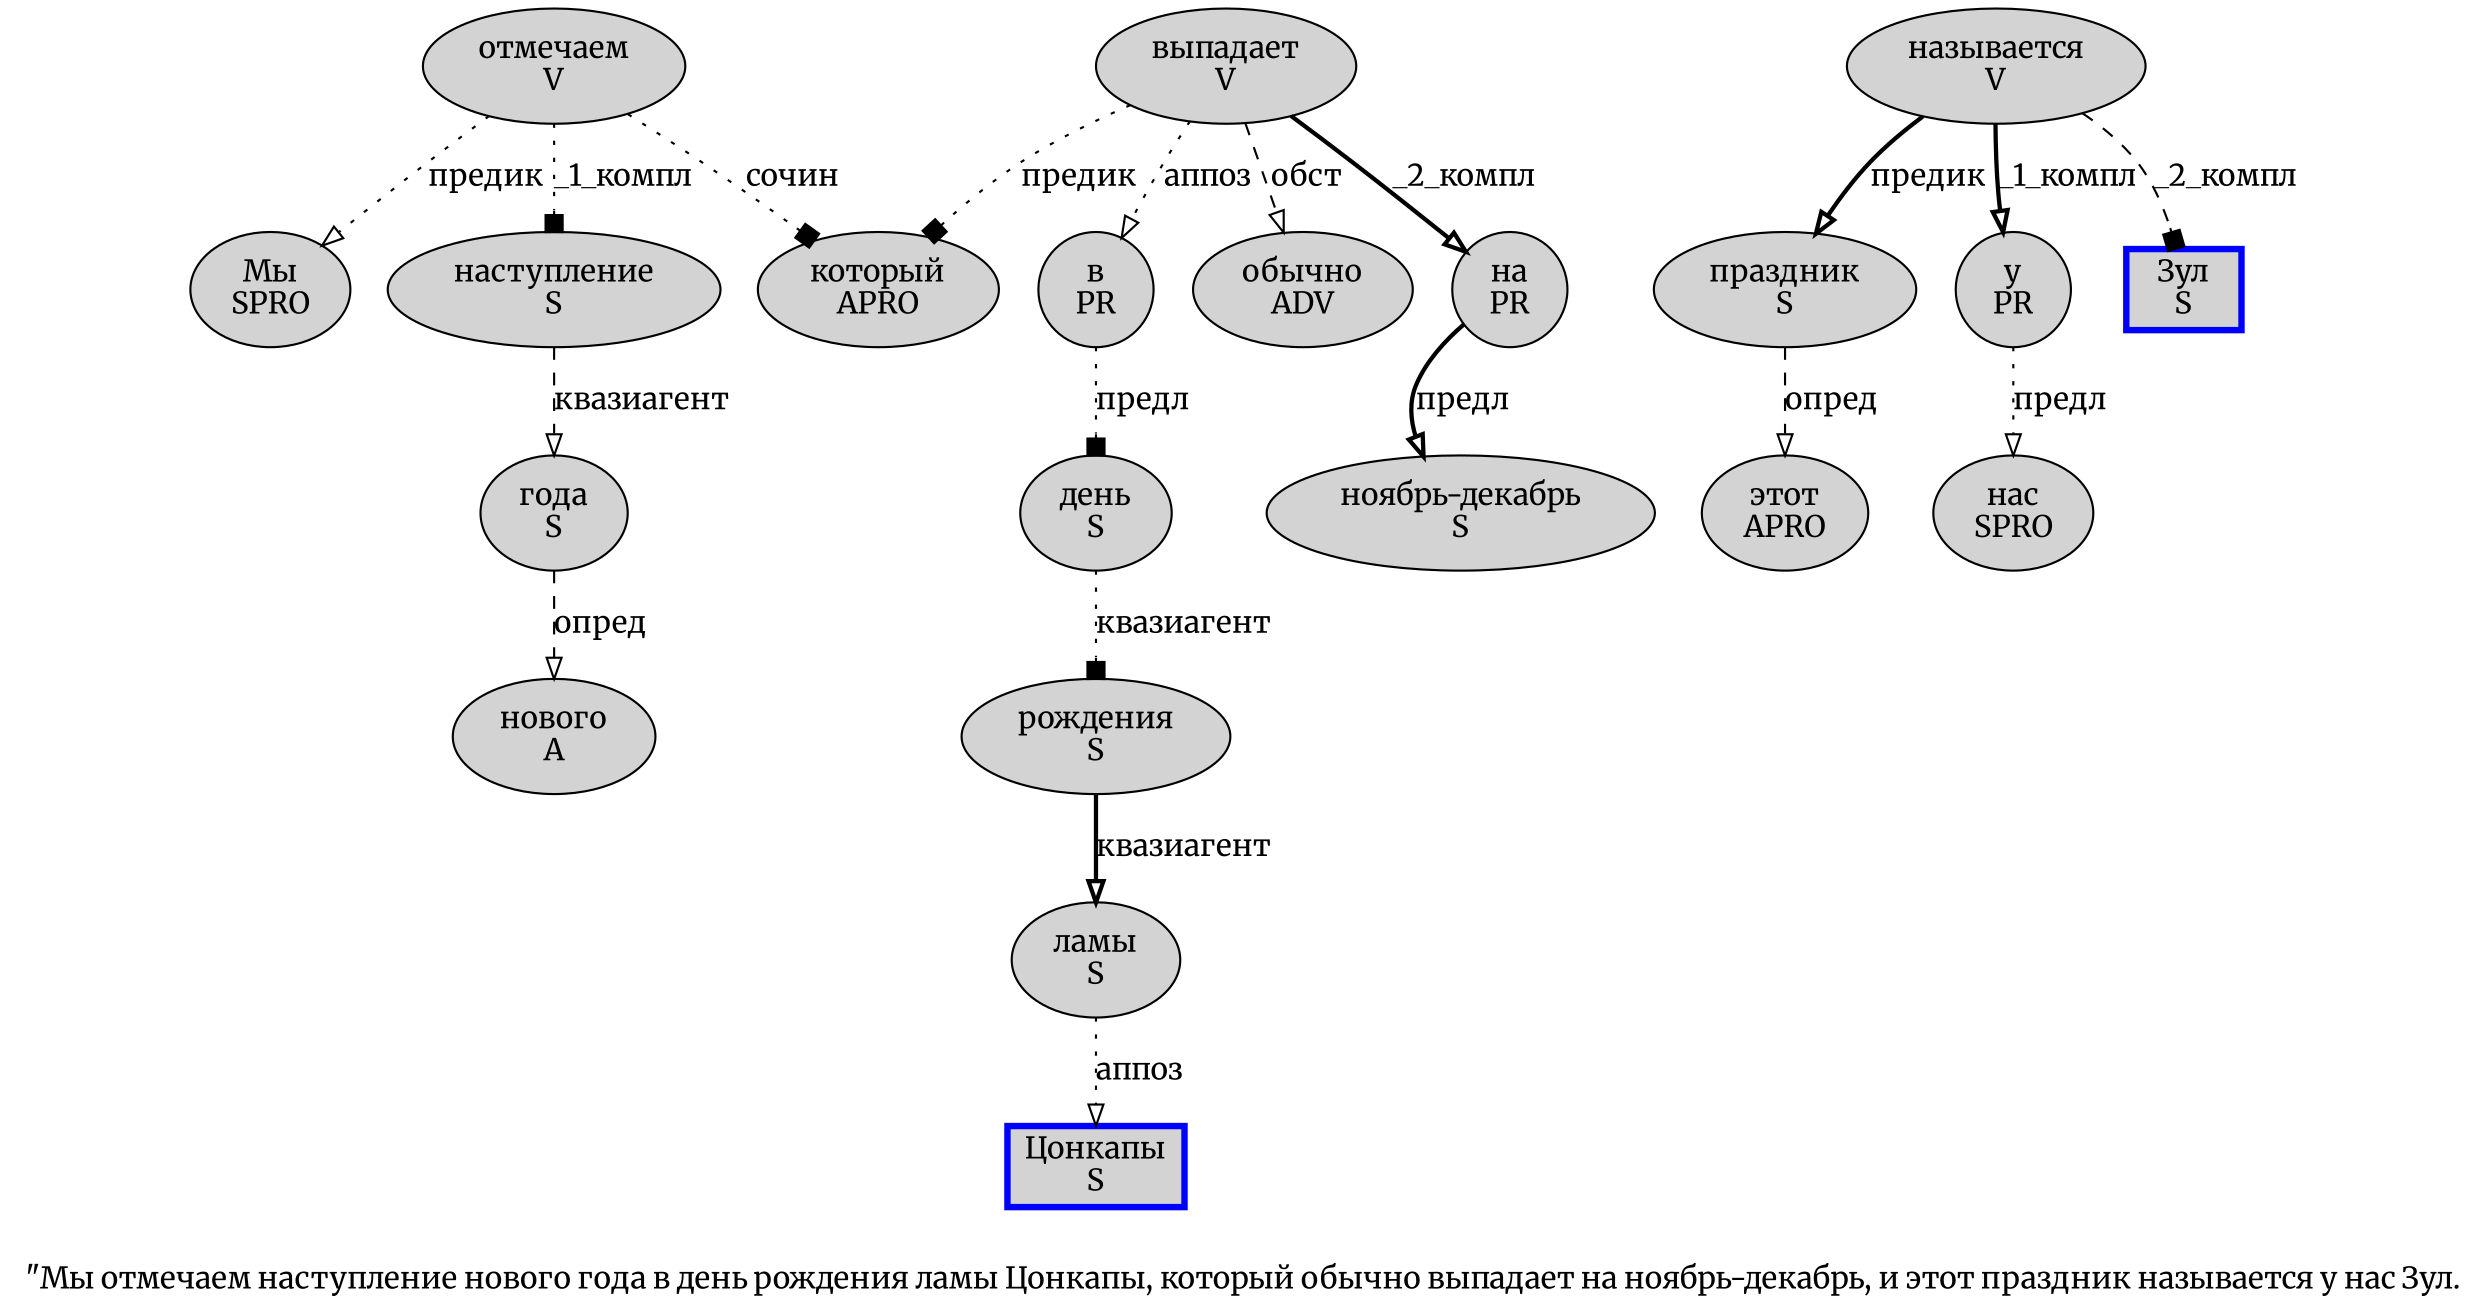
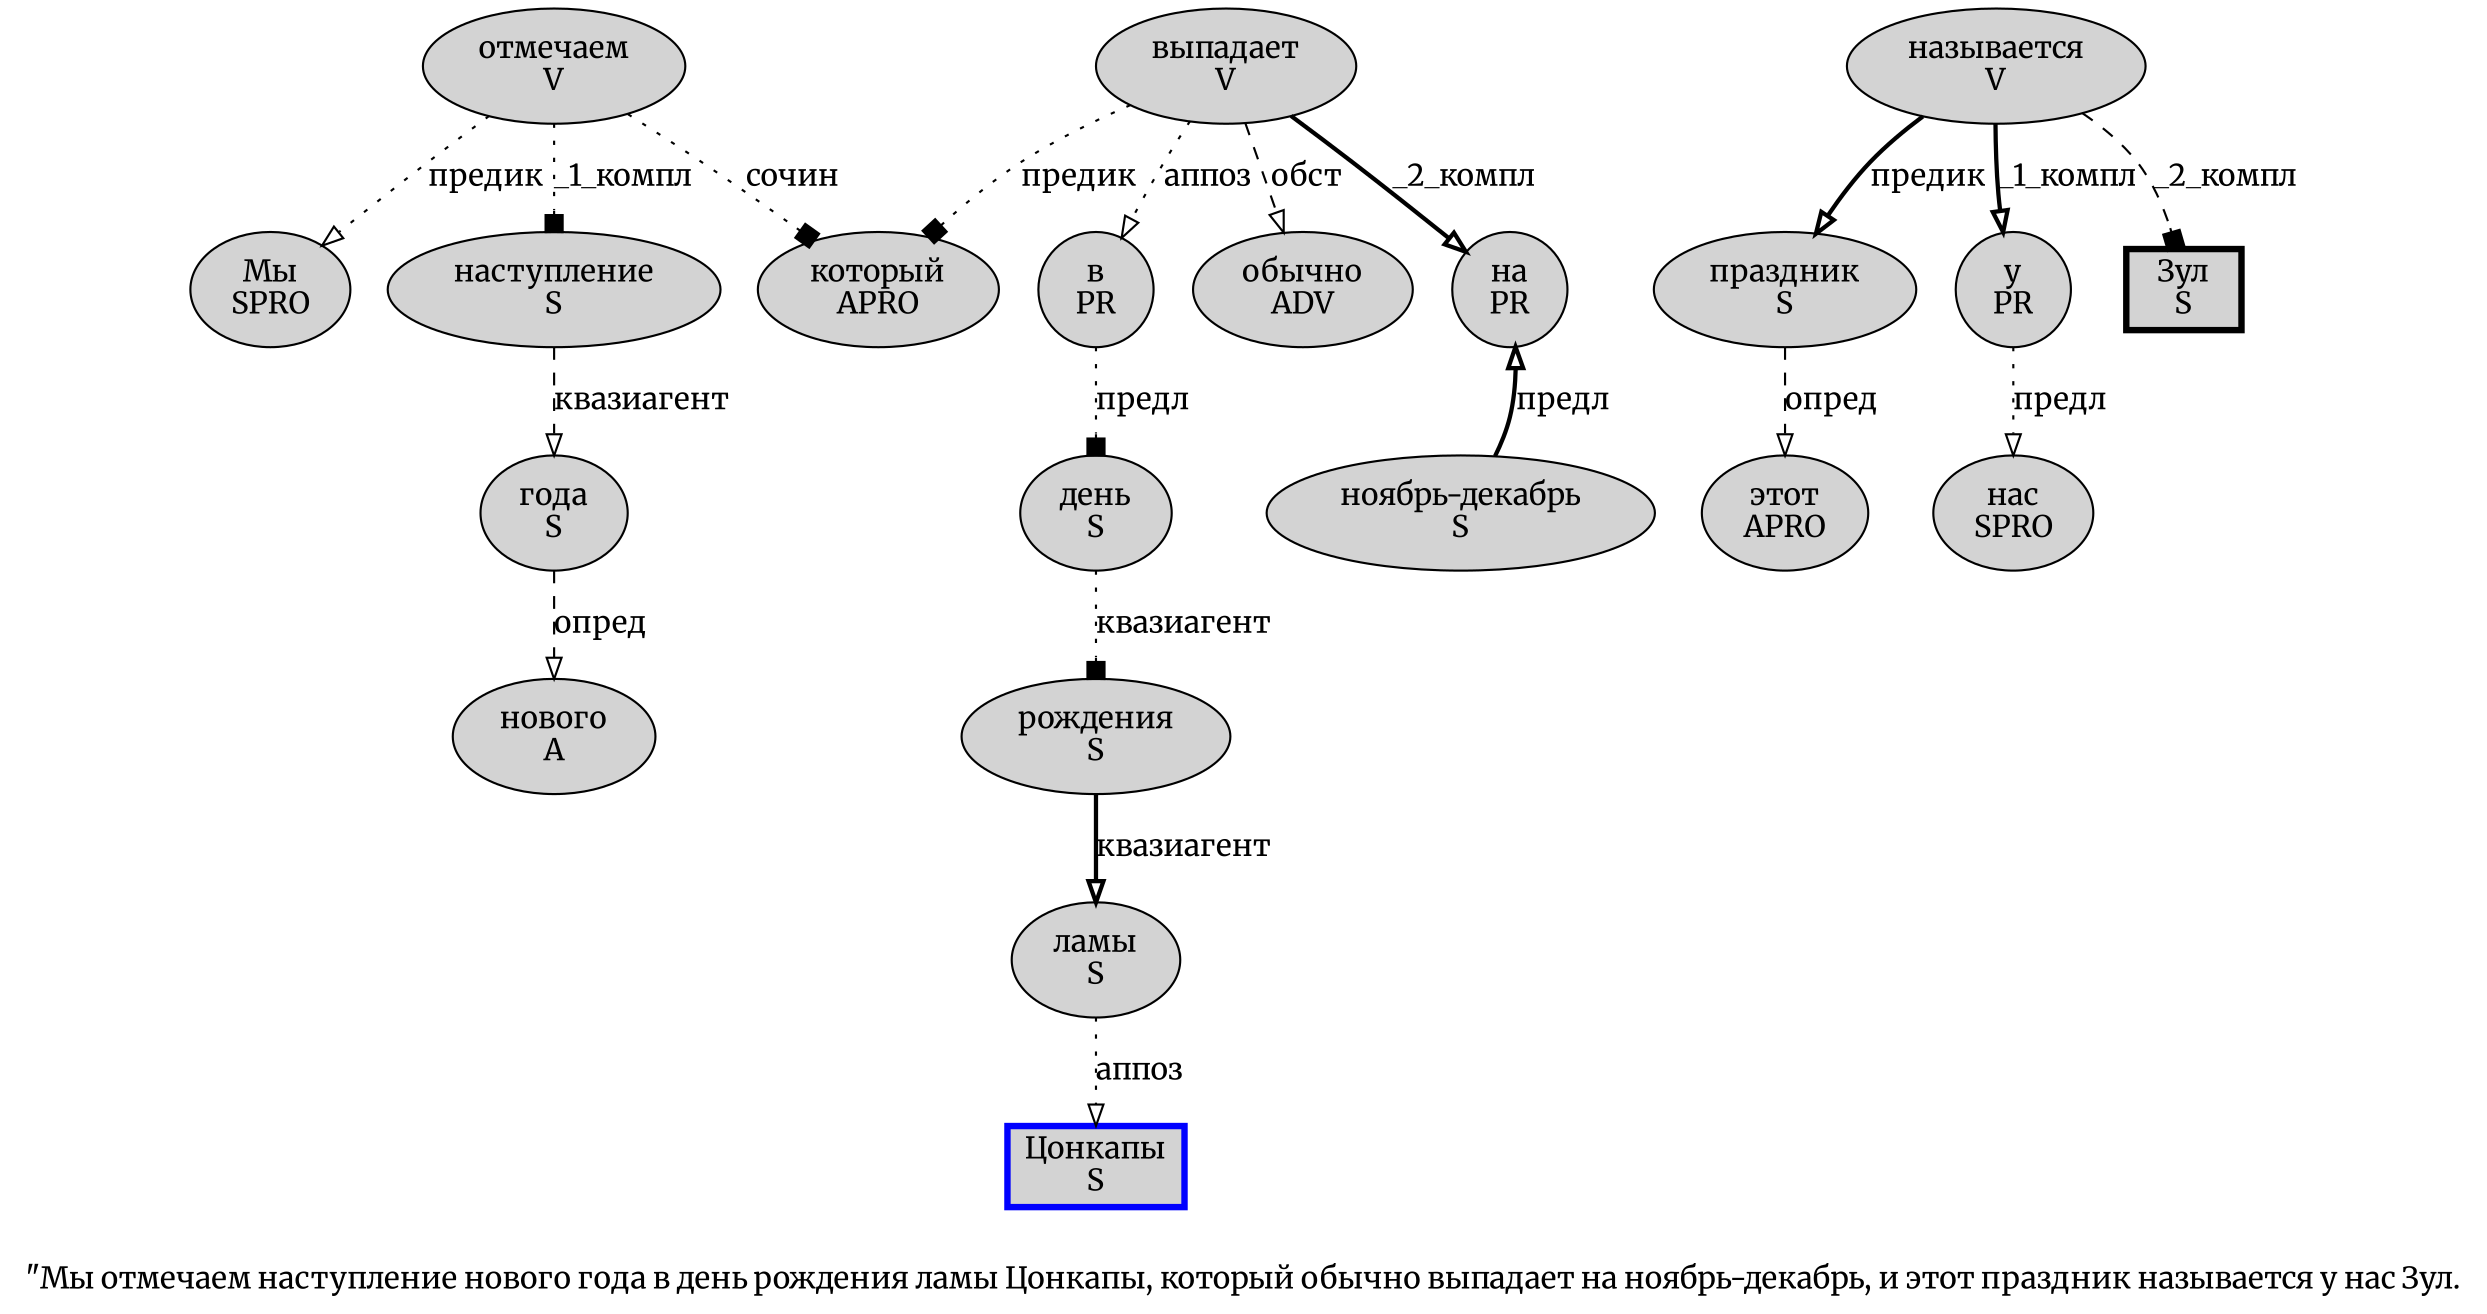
node "Зул S": color blue -> black
edge "на PR" -> "ноябрь-декабрь S": reversed
